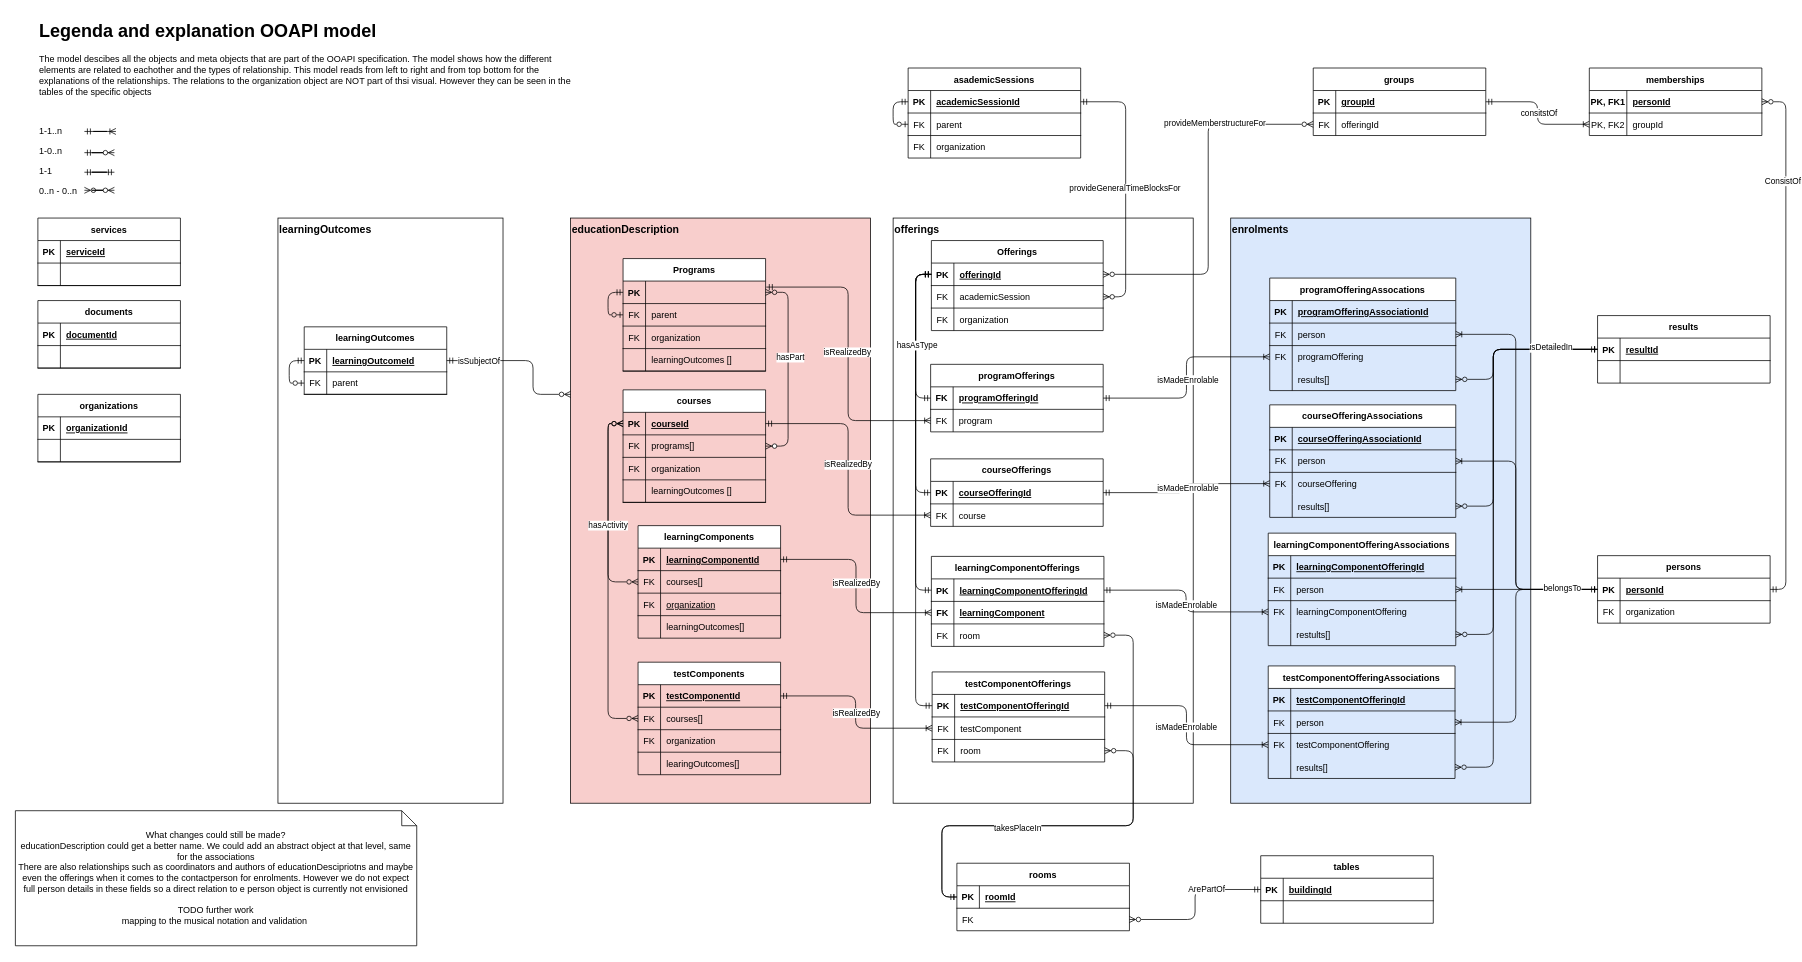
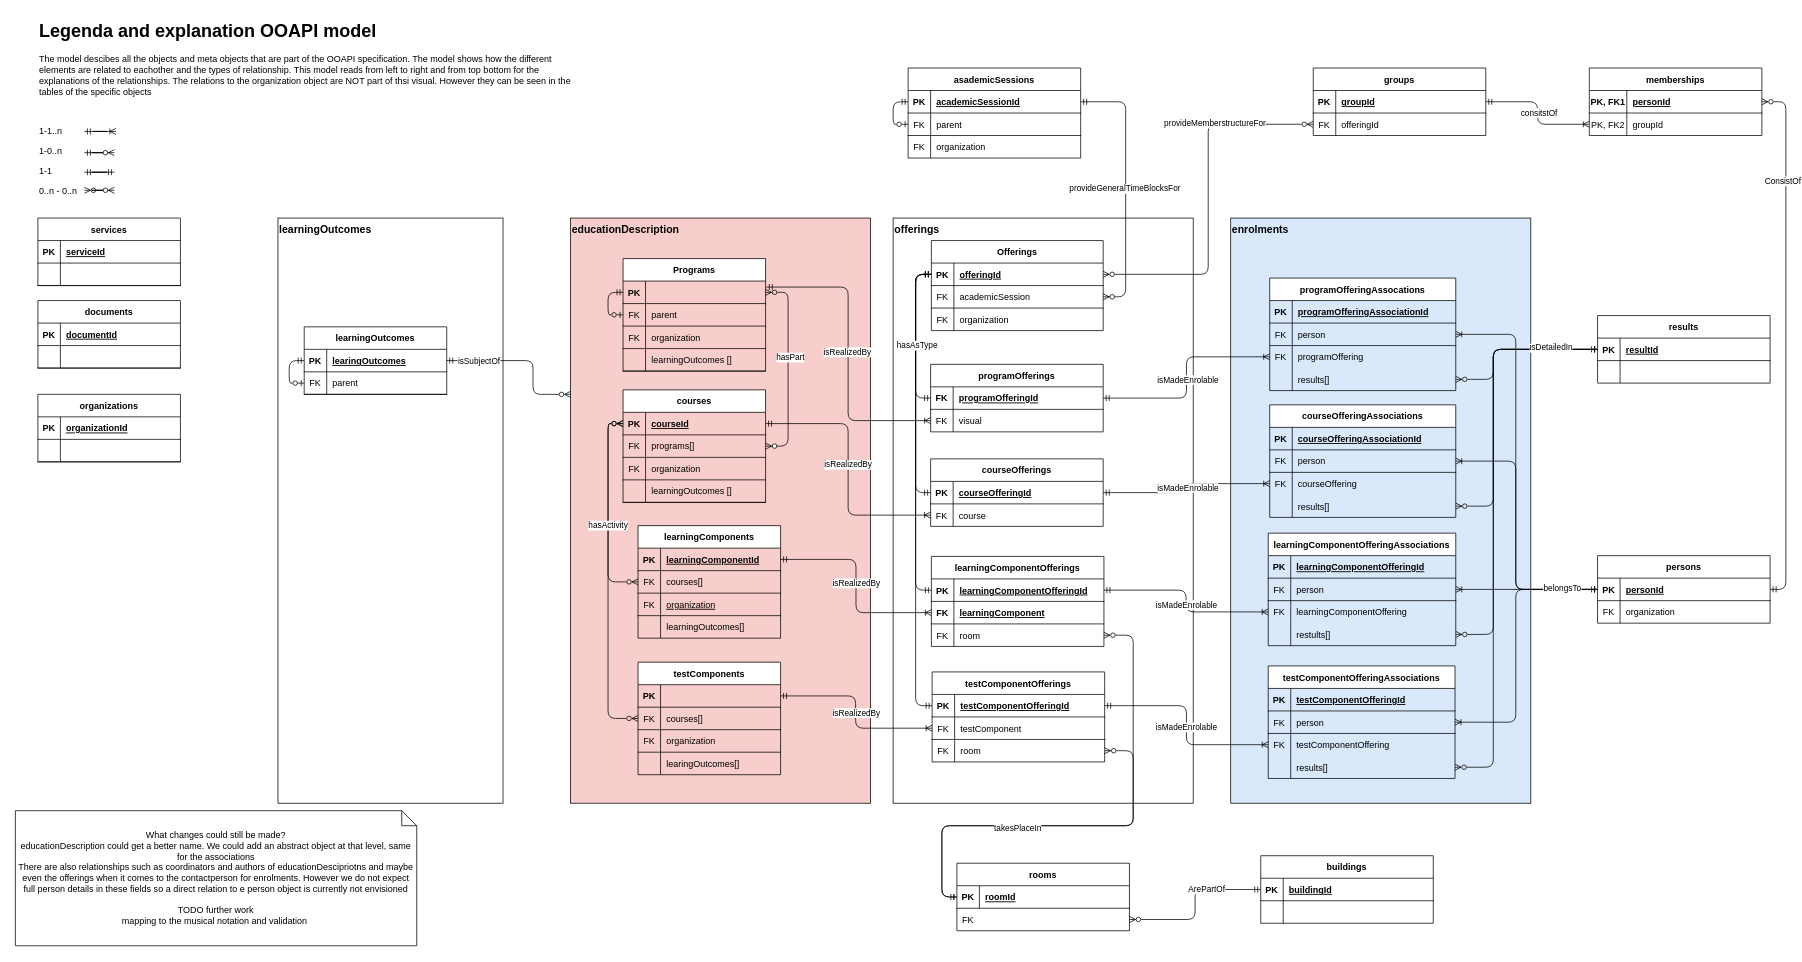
node "learningOutcomeId": label "learningOutcomeId" -> "learingOutcomes"
node "program": label "program" -> "visual"
node "testComponentId": removed
node "tables": label "tables" -> "buildings"
